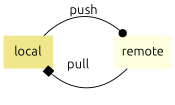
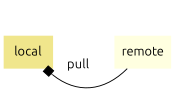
edge "local" -> "remote": removed, label "push"
